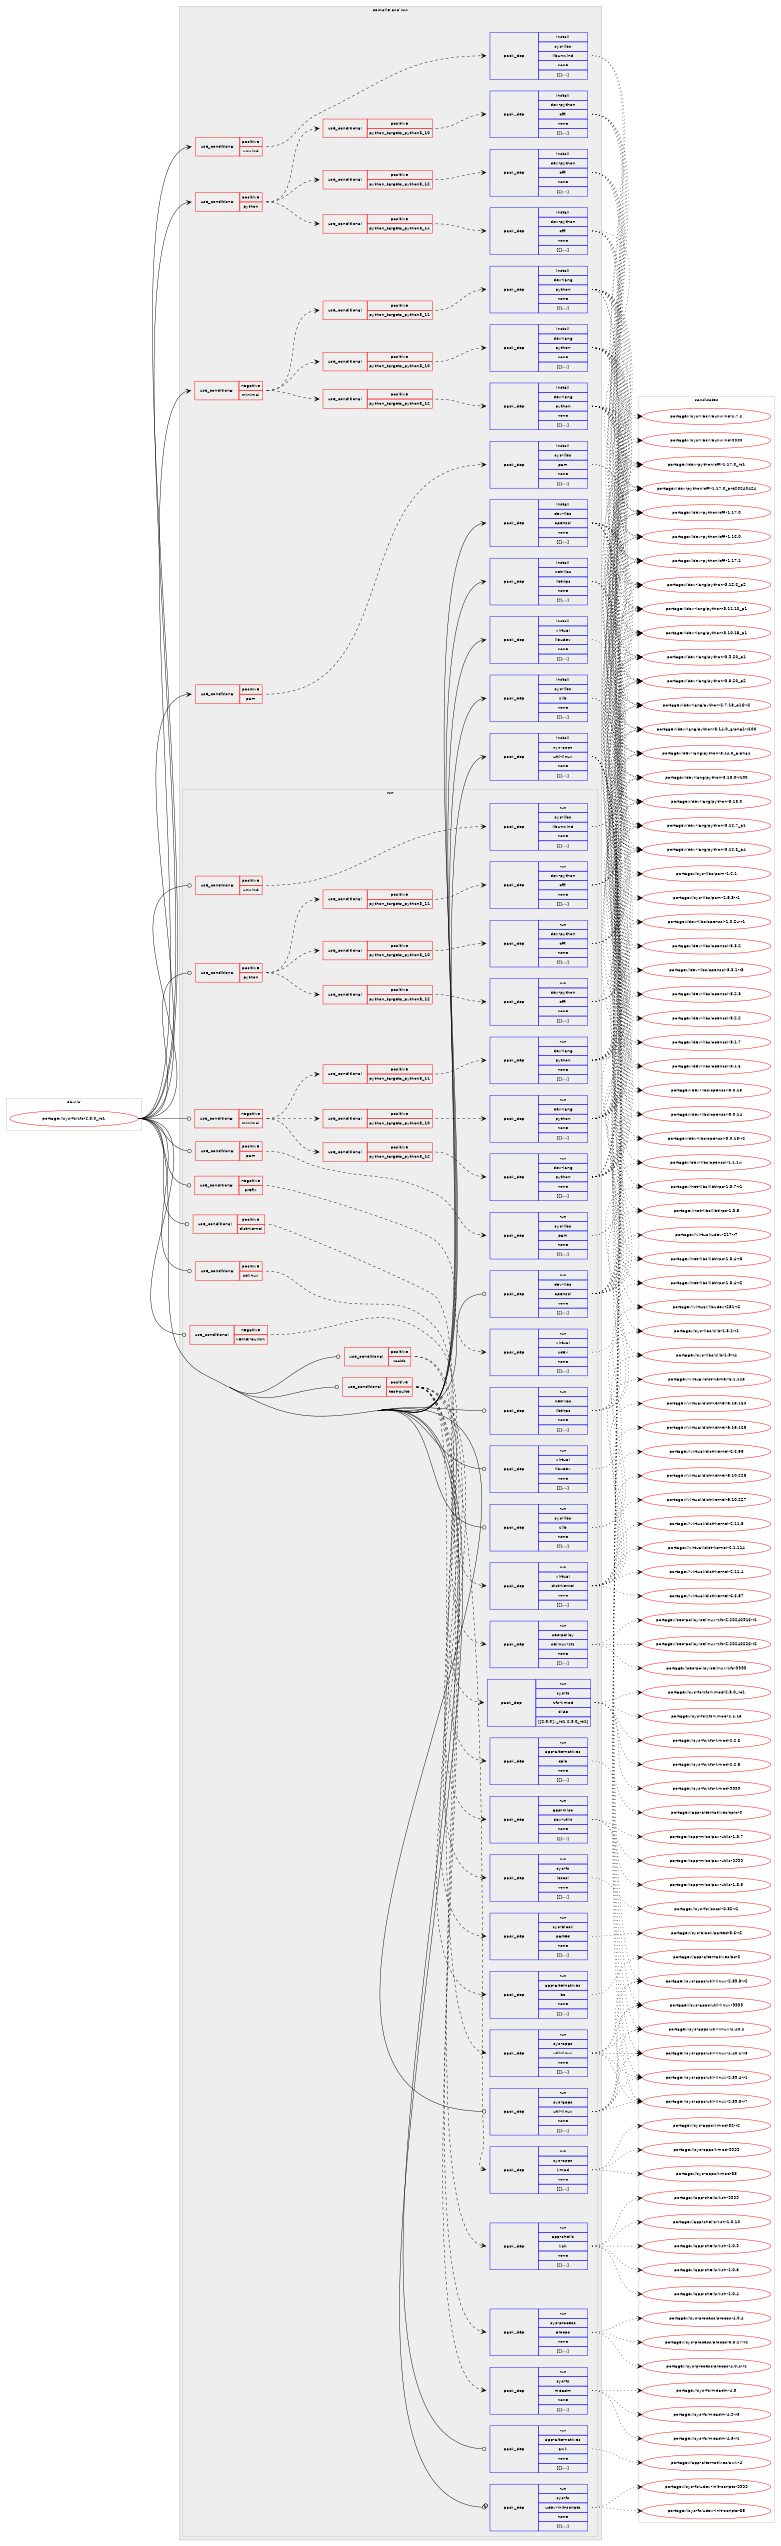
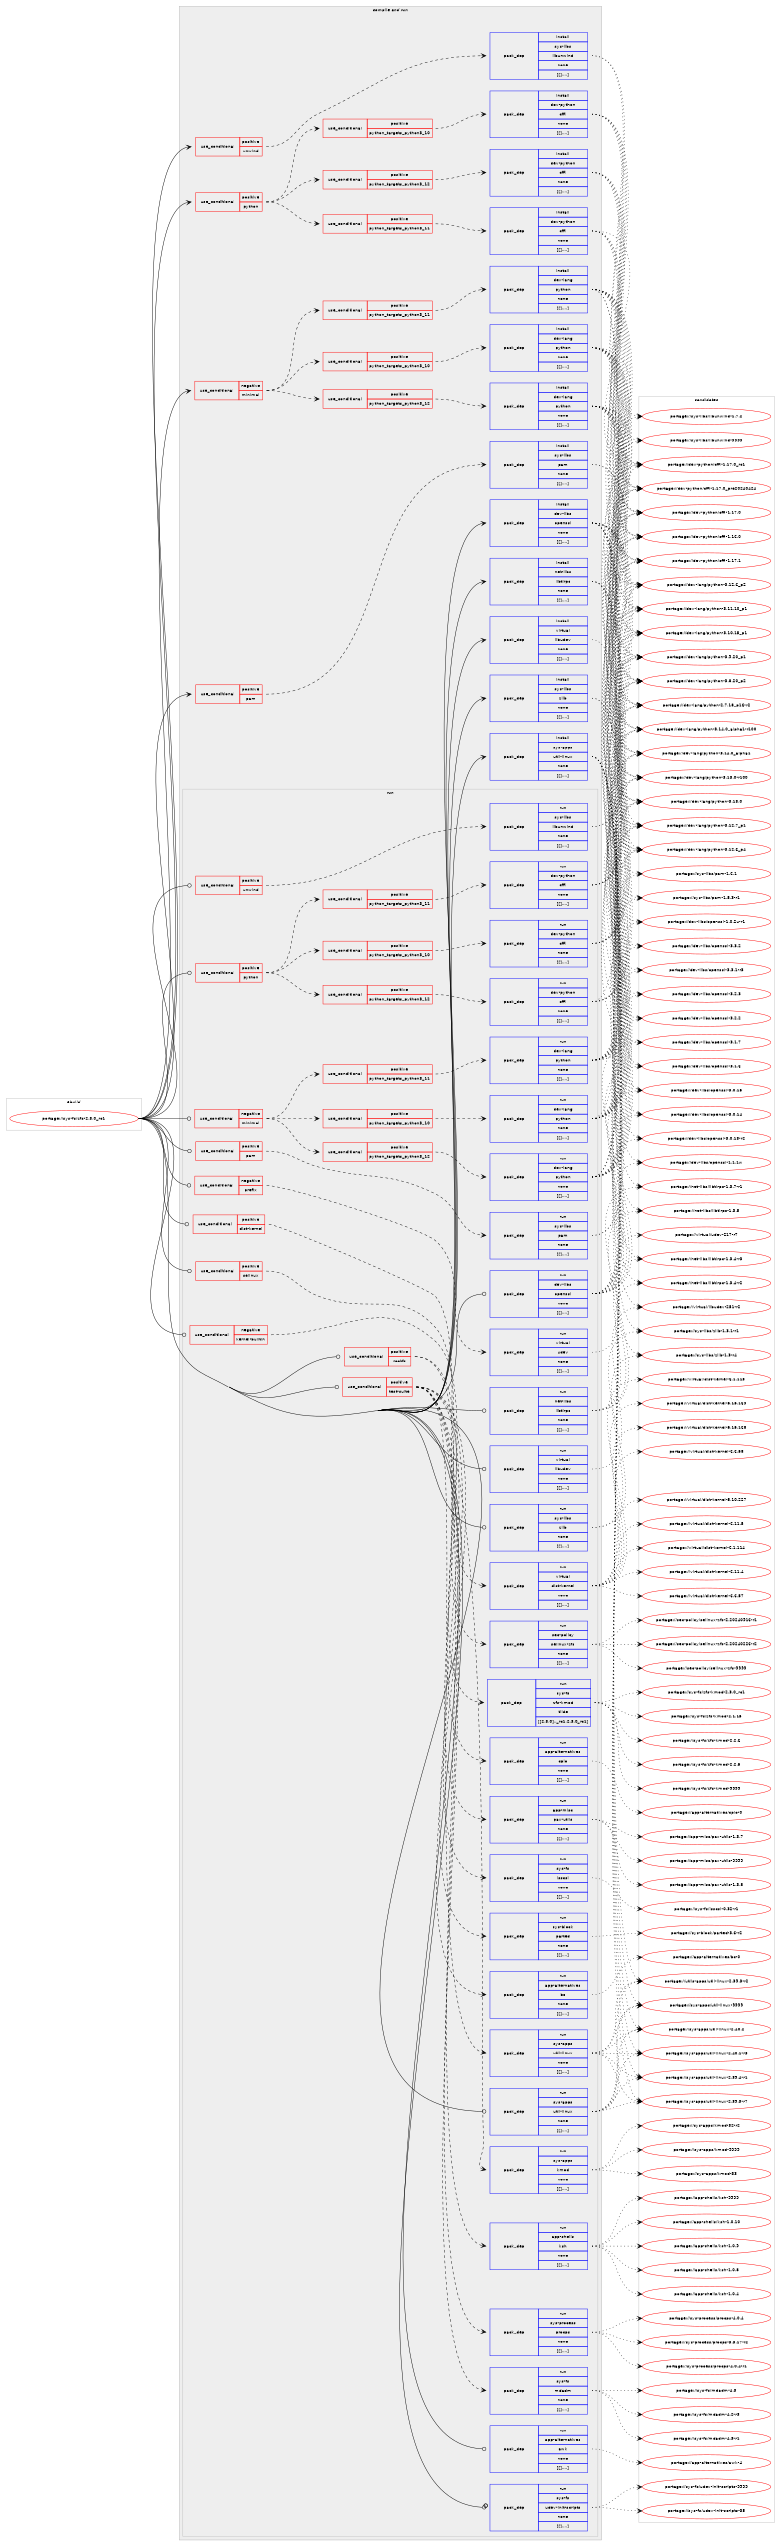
node "portage://virtual/dist-kernel-5.10.228": removed
node "portage://sys-apps/util-linux-2.39.3-r2": label "portage://sys-apps/util-linux-2.39.3-r2" -> "portage://utils-apps/util-linux-2.39.3-r2"
